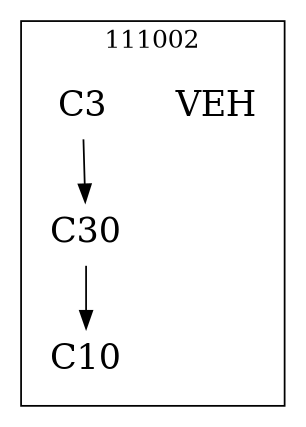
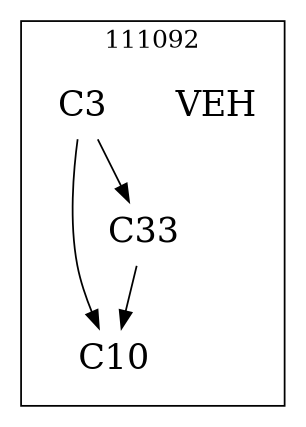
cluster "111002": label "111002" -> "111092"
edge "C3" -> "C10": added
node "C30": label "C30" -> "C33"
